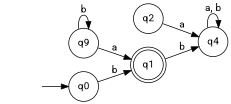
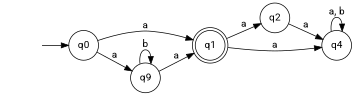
edge "q1" -> "q2": added, label "a"
edge "q1" -> "q4": label "b" -> "a"
edge "q0" -> "q9": added, label "a"
edge "q0" -> "q1": label "b" -> "a"
